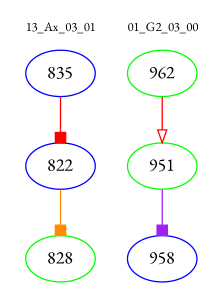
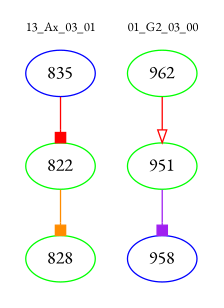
node "822": color blue -> green
